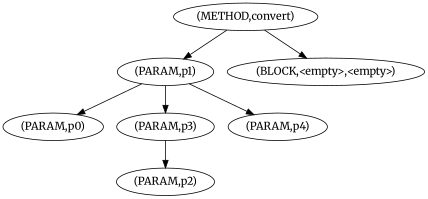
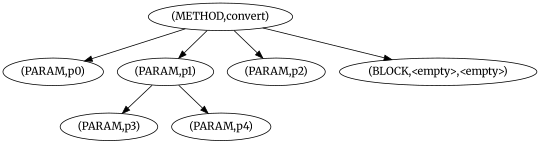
edge "(PARAM,p1)" -> "(PARAM,p0)": now "(METHOD,convert)" -> "(PARAM,p0)"
edge "(PARAM,p3)" -> "(PARAM,p2)": now "(METHOD,convert)" -> "(PARAM,p2)"
